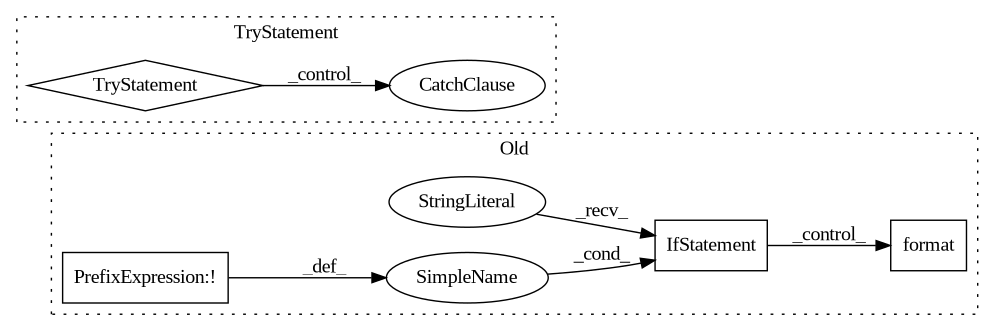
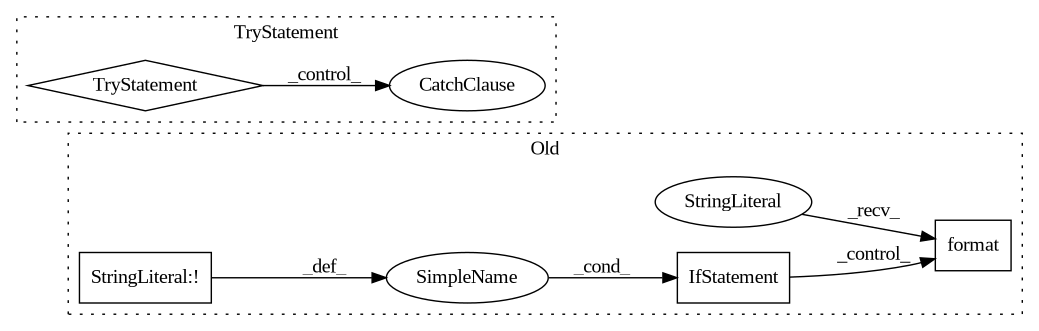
edge "StringLiteral" -> "IfStatement": now "StringLiteral" -> "format"
node "PrefixExpression:!": label "PrefixExpression:!" -> "StringLiteral:!"
